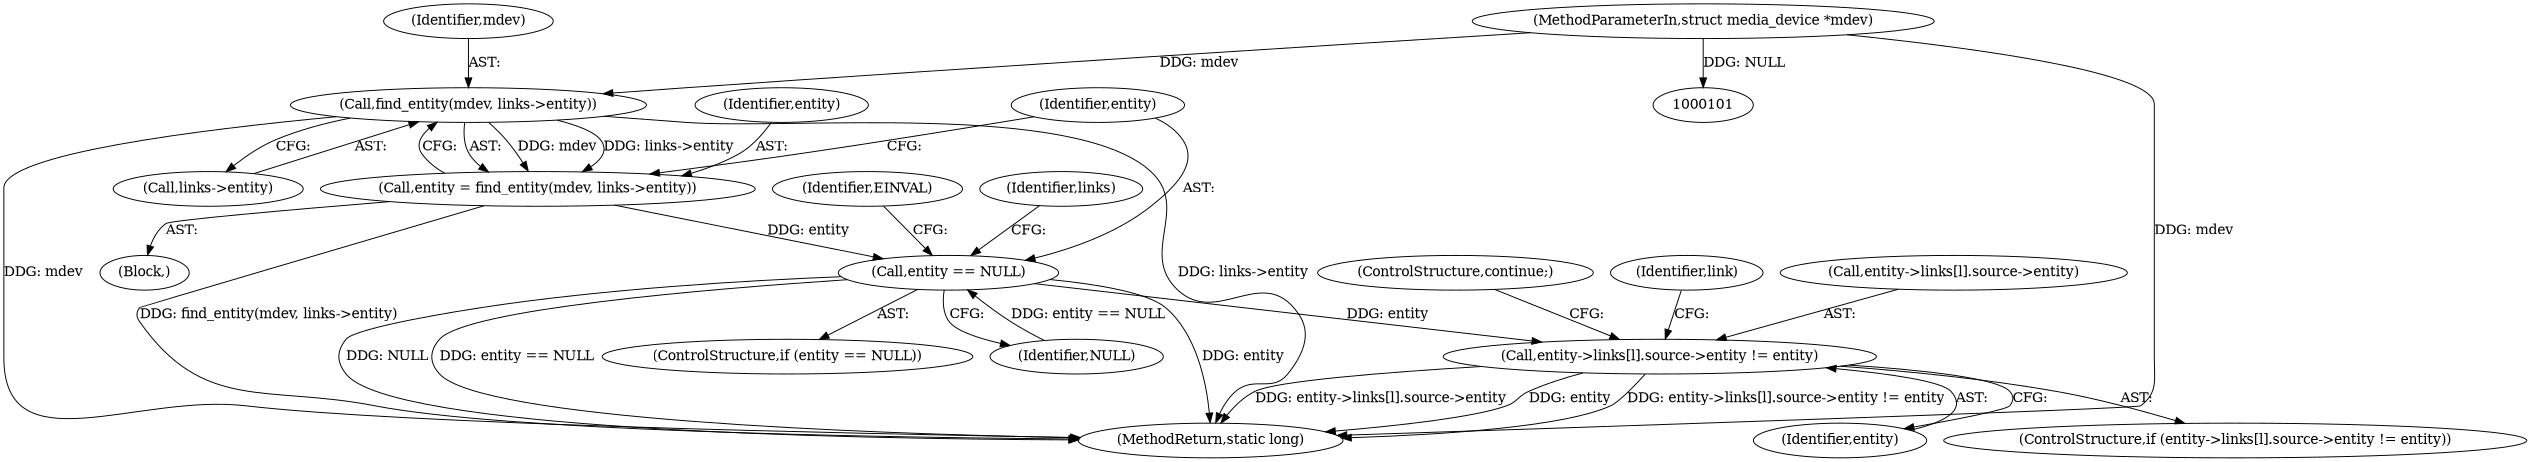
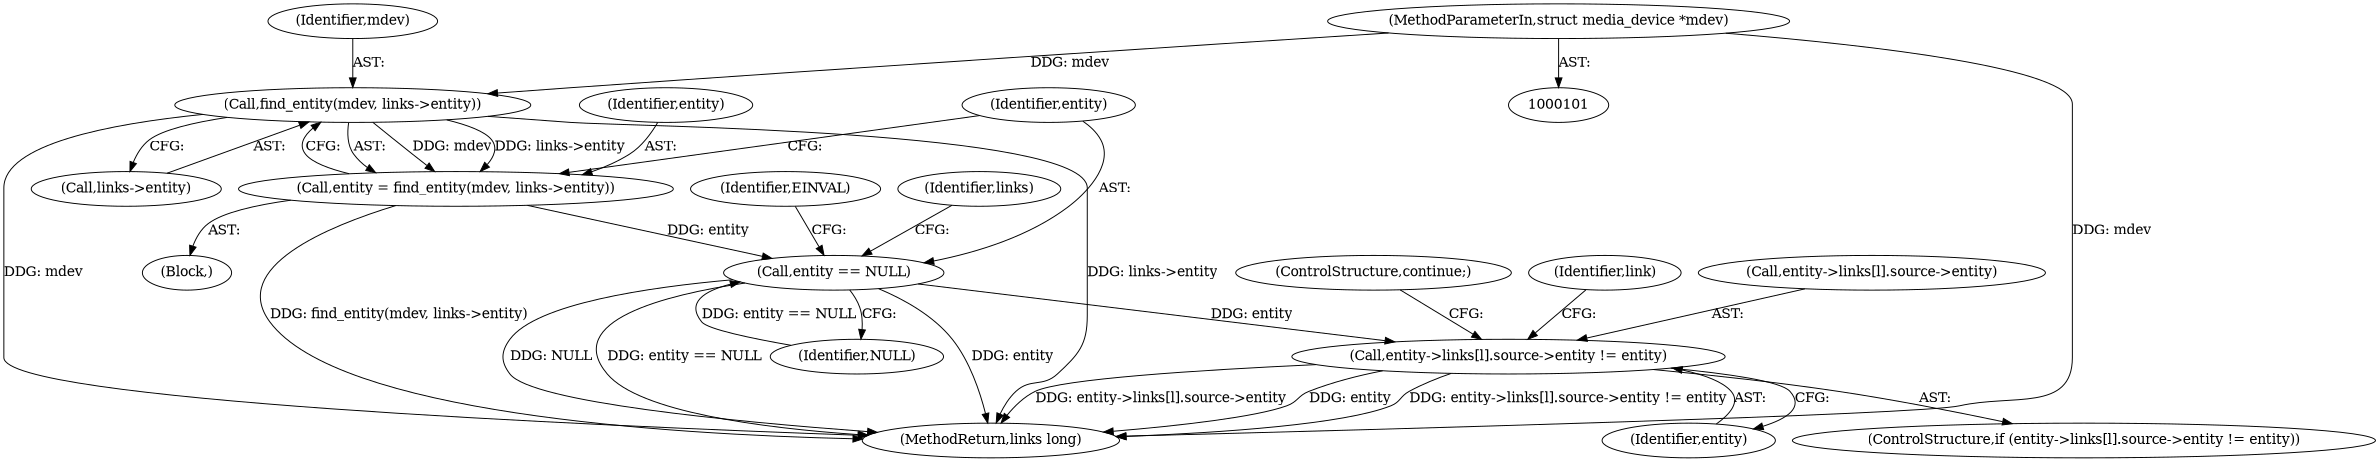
edge "(MethodParameterIn,struct media_device *mdev)" -> "1000101": label "DDG: NULL" -> "AST: "
node "(ControlStructure,if (entity == NULL))": removed
node "(MethodReturn,static long)": label "(MethodReturn,static long)" -> "(MethodReturn,links long)"
